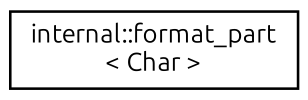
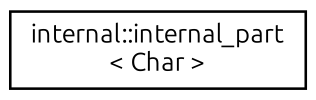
node "internal::format_part < Char >": label "internal::format_part < Char >" -> "internal::internal_part < Char >"
